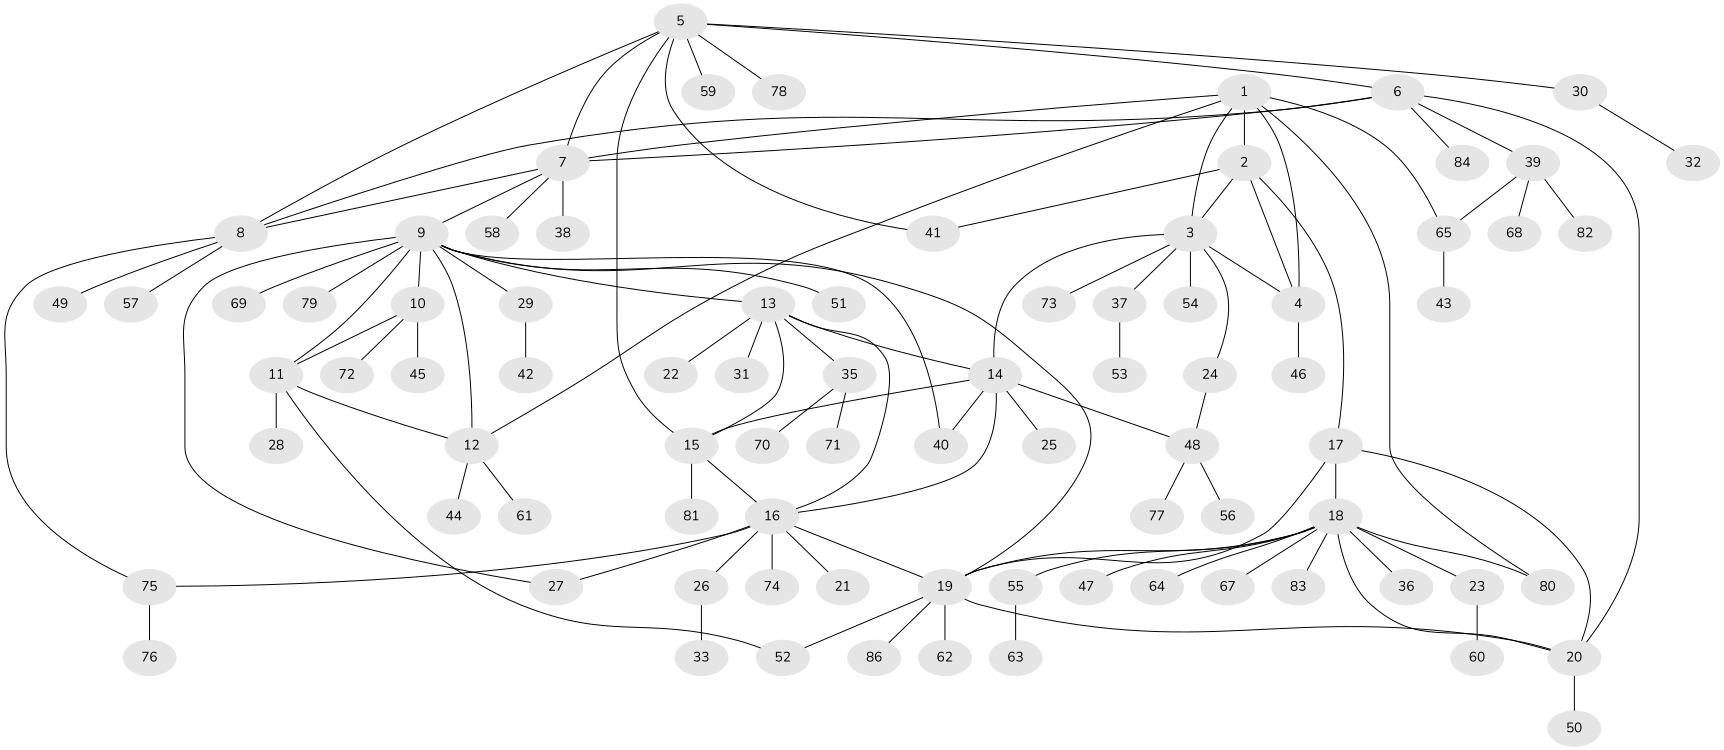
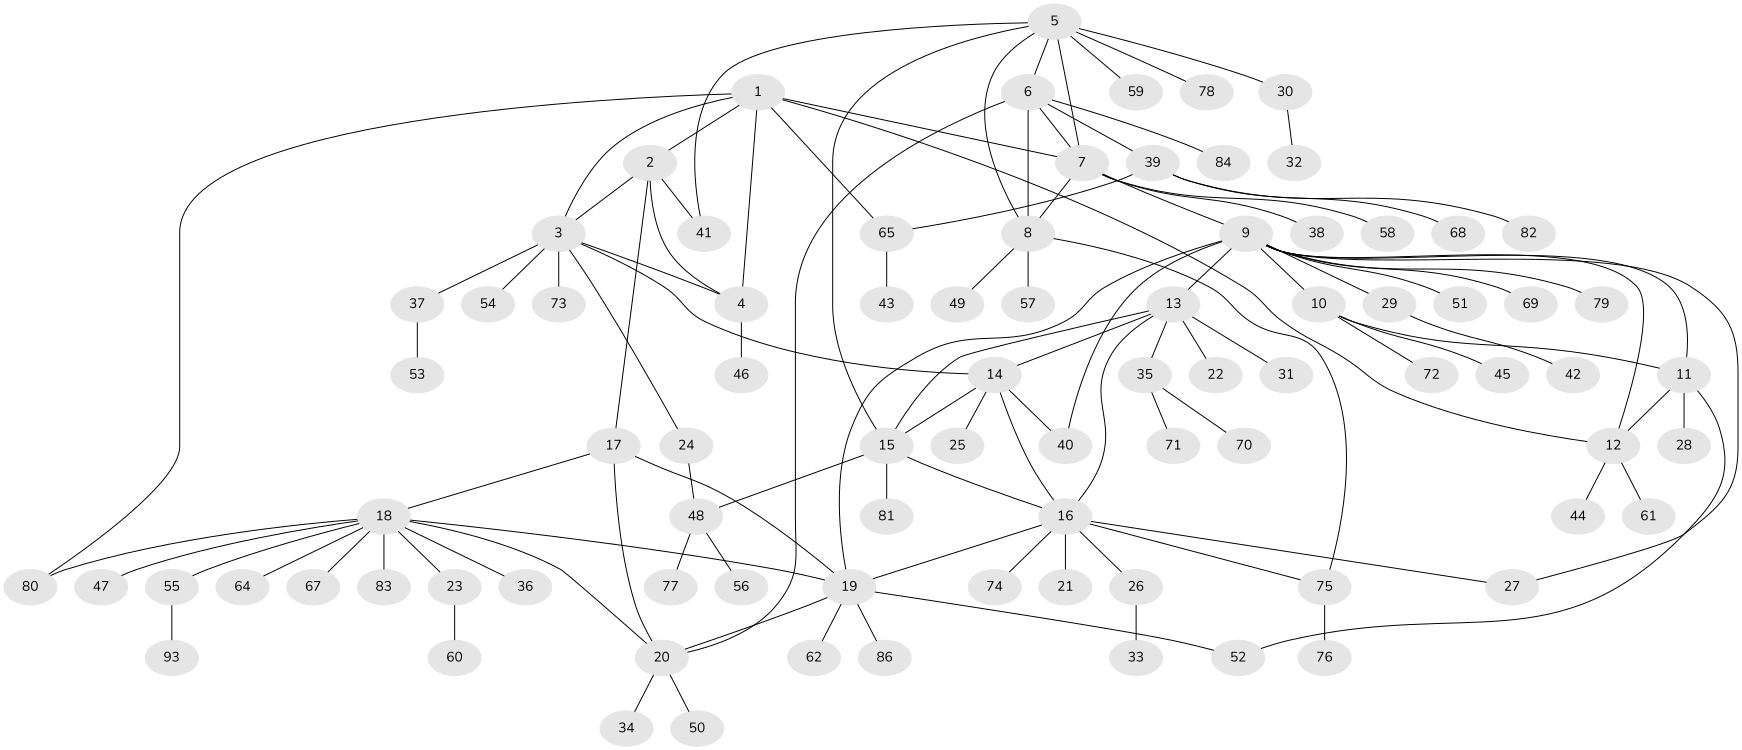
edge "14" -- "48": now "15" -- "48"
node "63": label "63" -> "93"
node "34": added
